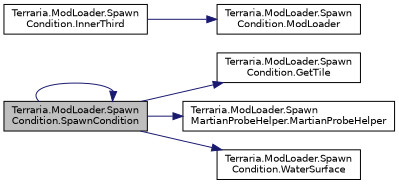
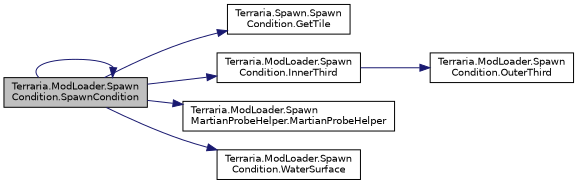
node "Terraria.ModLoader.Spawn Condition.ModLoader": label "Terraria.ModLoader.Spawn Condition.ModLoader" -> "Terraria.ModLoader.Spawn Condition.OuterThird"
node "Terraria.ModLoader.Spawn Condition.GetTile": label "Terraria.ModLoader.Spawn Condition.GetTile" -> "Terraria.Spawn.Spawn Condition.GetTile"
edge "Terraria.ModLoader.Spawn Condition.SpawnCondition" -> "Terraria.ModLoader.Spawn Condition.InnerThird": added
